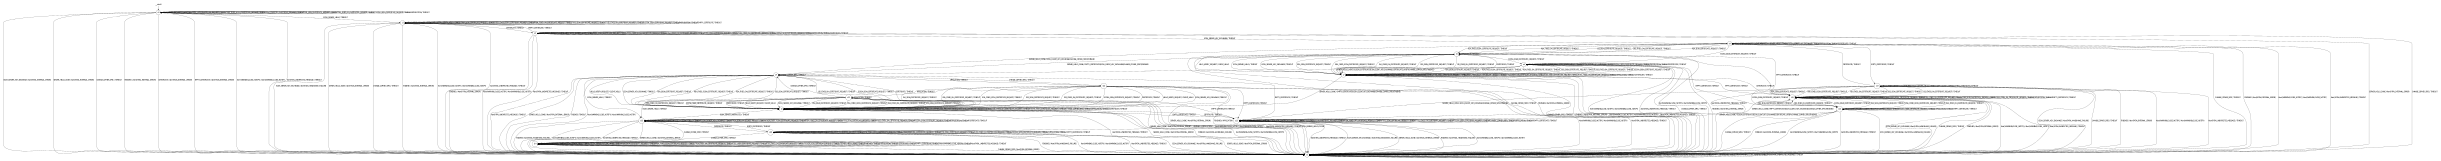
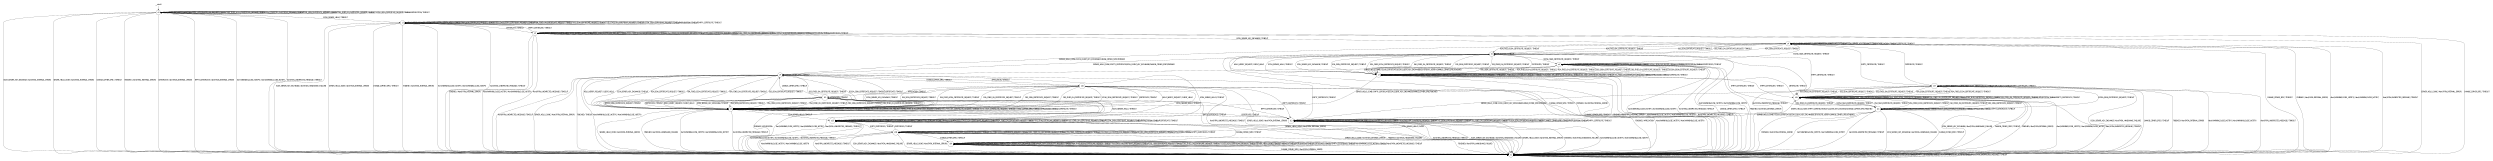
edge "s8" -> "s13": label "ECDH_SERVER_UNEXPECTED / TIMEOUT" -> "ECDH_SERVER_HELLO / TIMEOUT"
edge "s10" -> "s13": added, label "ECDH_SERVER_HELLO / TIMEOUT"
